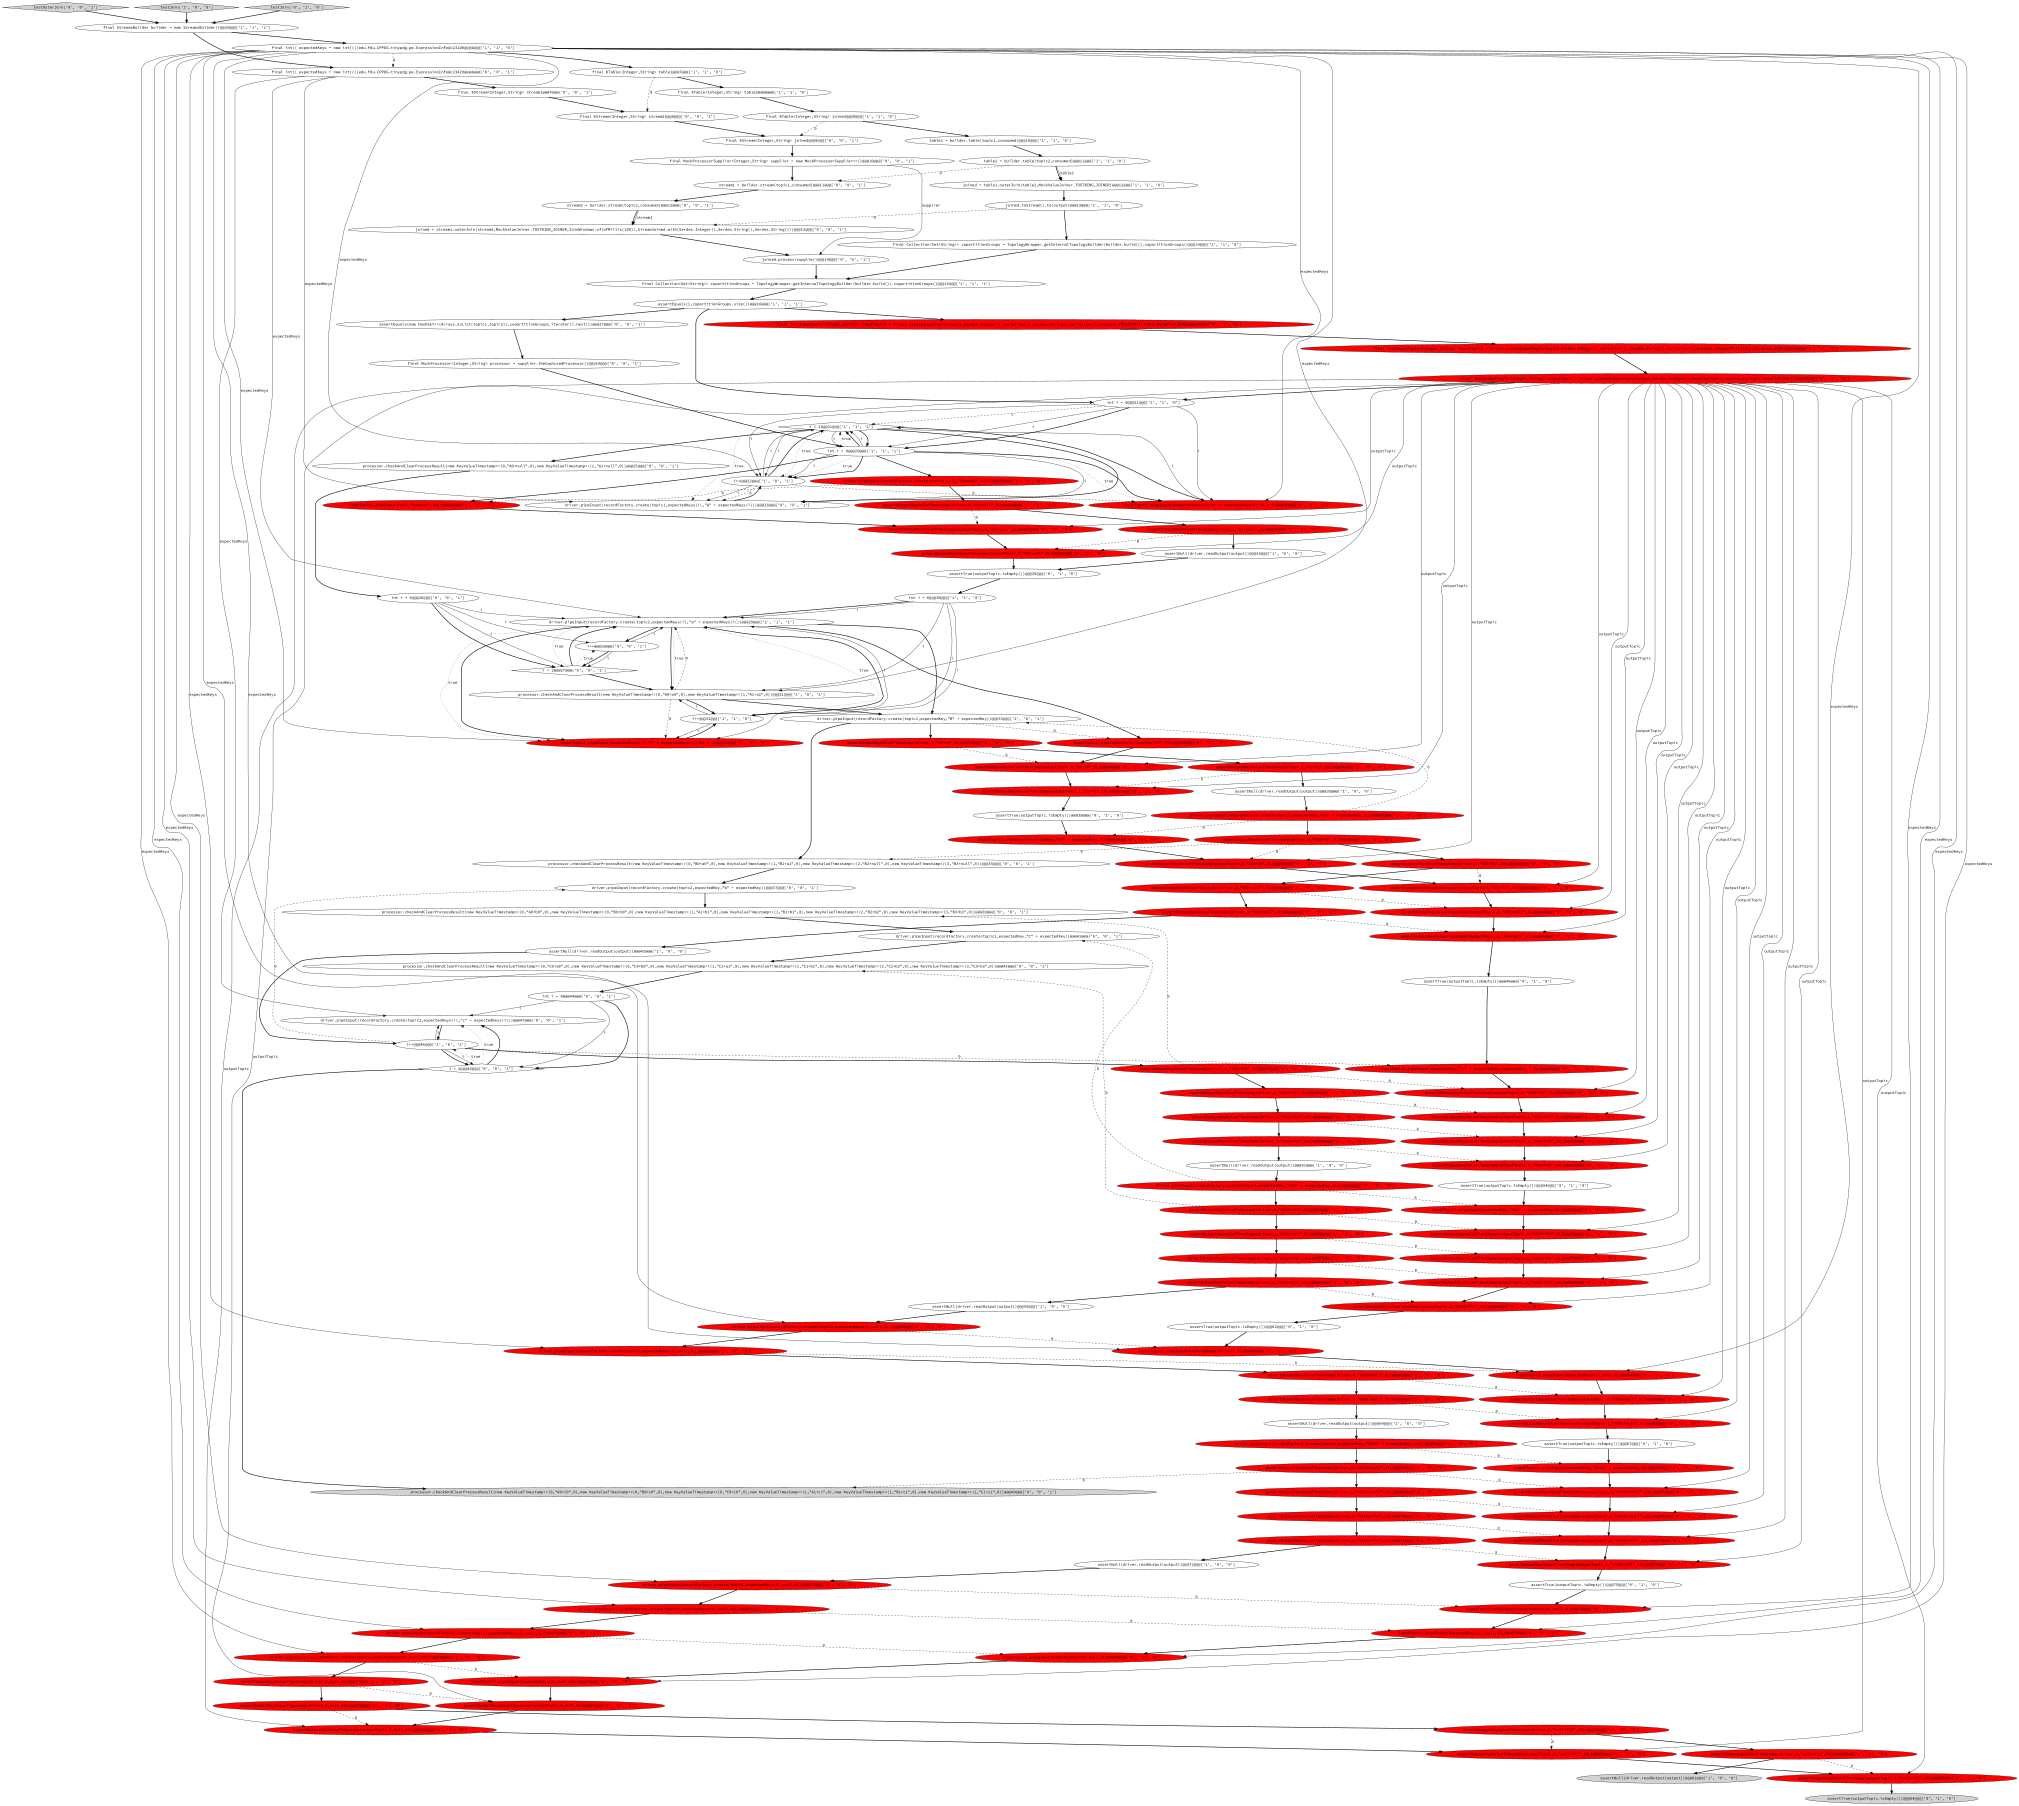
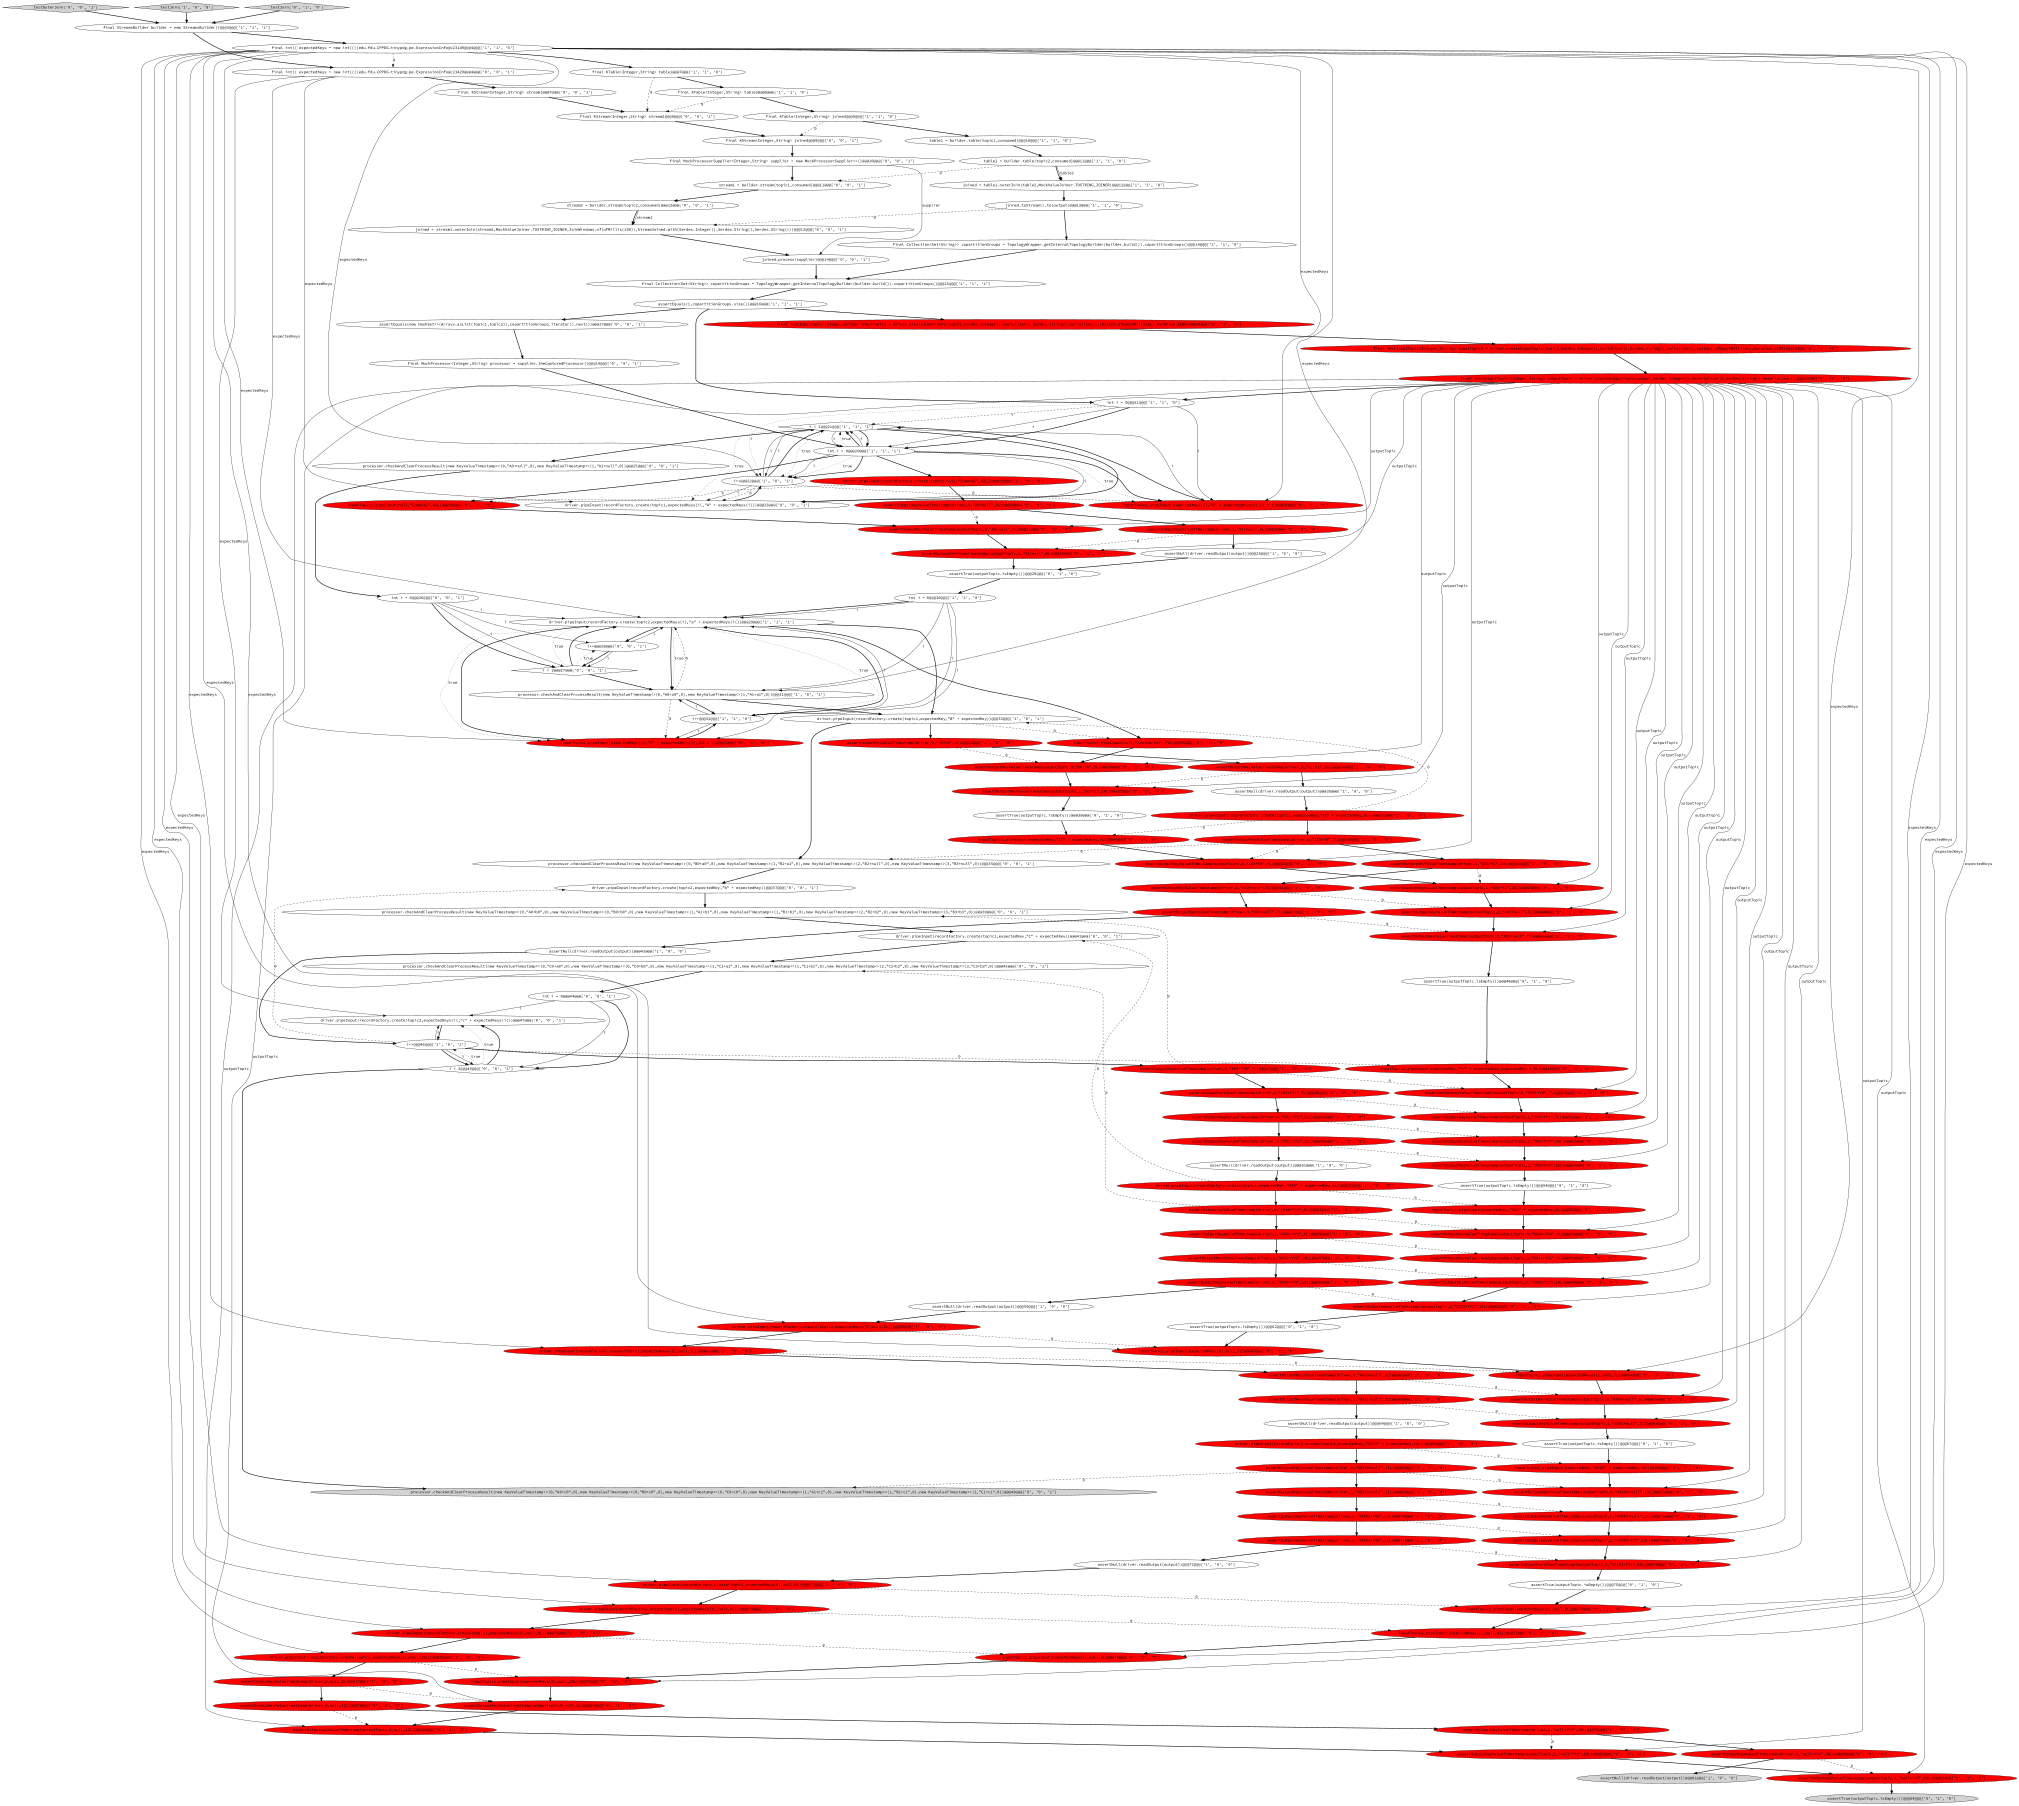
edge "final KTable<Integer,String> table2@@@8@@@['1', '1', '0']" -> "final KStream<Integer,String> stream2@@@8@@@['0', '0', '1']": added, label "0"
edge "int i = 0@@@21@@@['1', '1', '0']" -> "i++@@@22@@@['1', '0', '1']": style solid -> dotted
